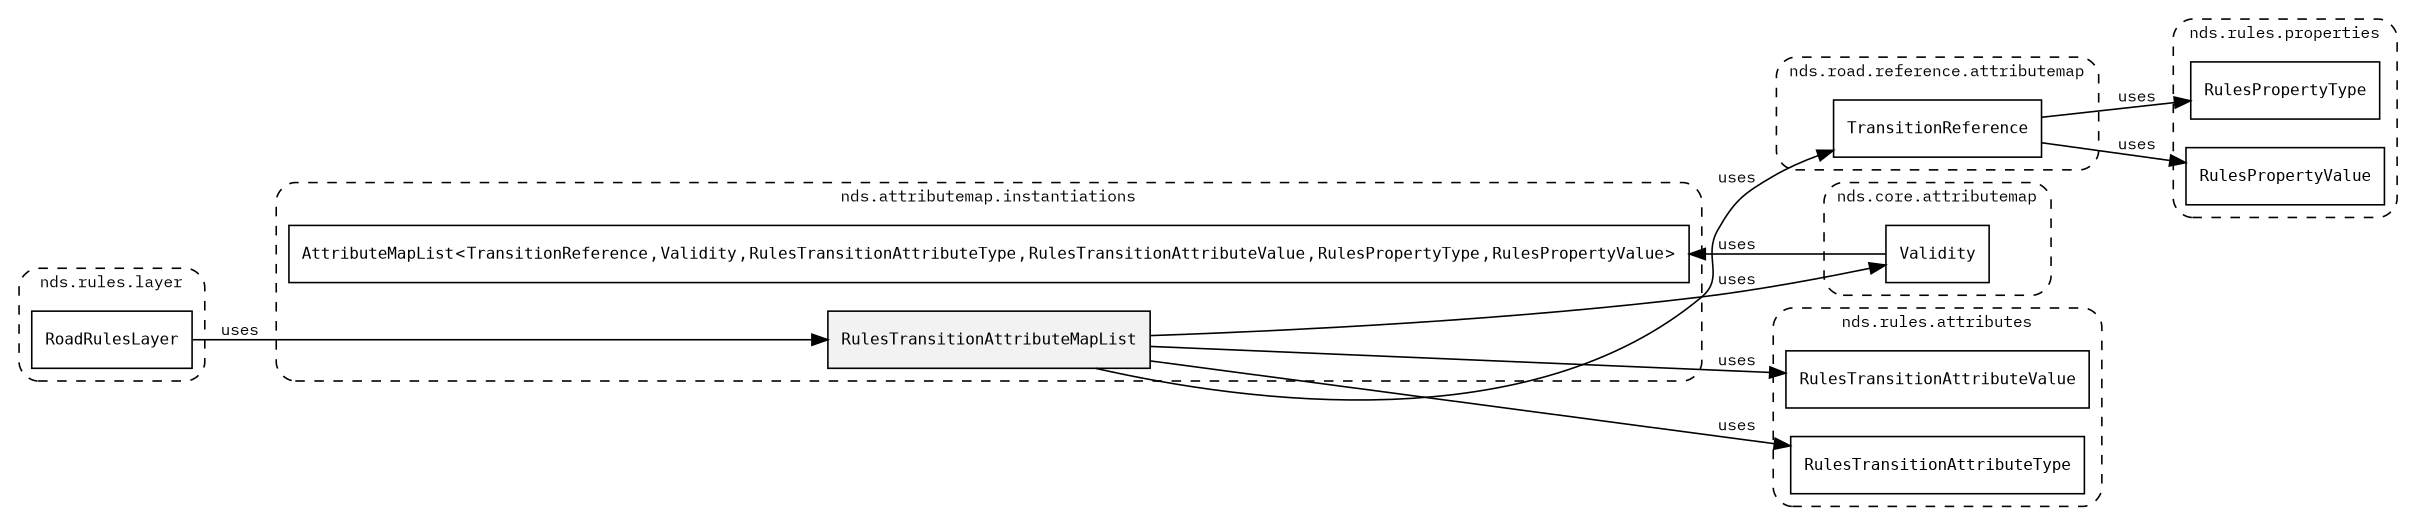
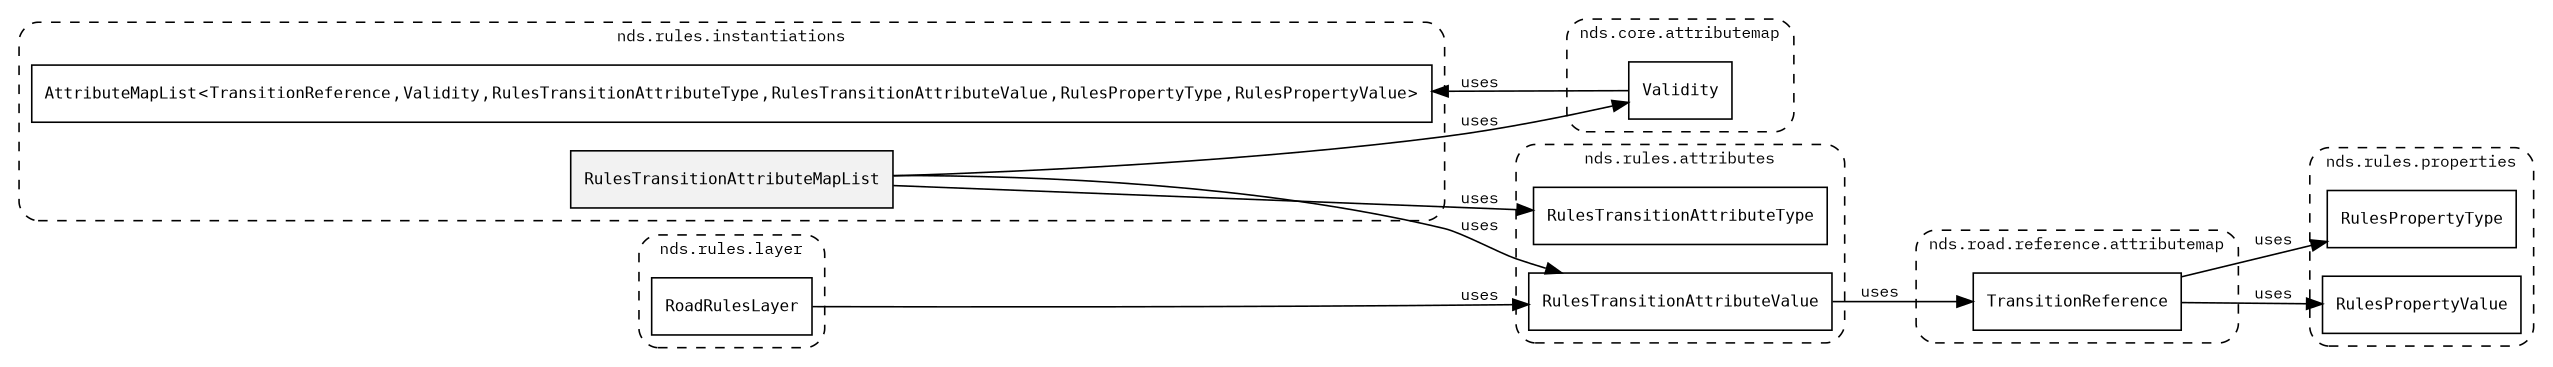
cluster "nds.attributemap.instantiations": label "nds.attributemap.instantiations" -> "nds.rules.instantiations"
edge "RoadRulesLayer" -> "RulesTransitionAttributeMapList": now "RoadRulesLayer" -> "RulesTransitionAttributeValue"
edge "RulesTransitionAttributeMapList" -> "TransitionReference": now "RulesTransitionAttributeValue" -> "TransitionReference"
